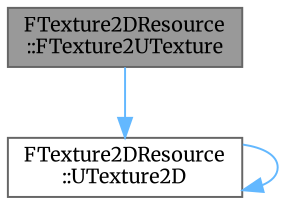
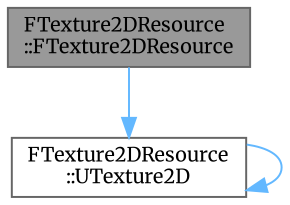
node "FTexture2DResource ::FTexture2UTexture": label "FTexture2DResource ::FTexture2UTexture" -> "FTexture2DResource ::FTexture2DResource"
